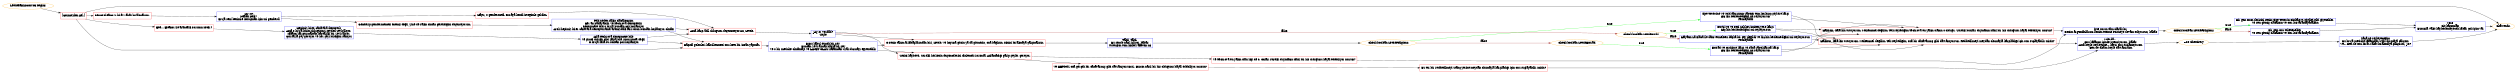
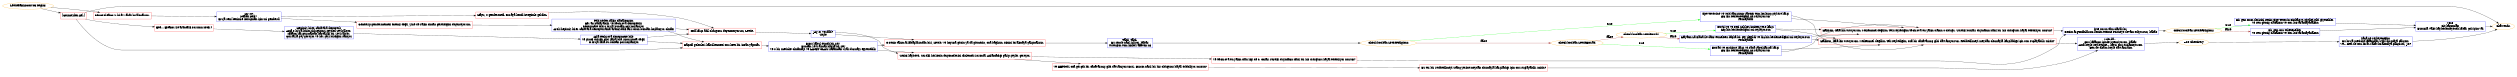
edge "[Görmezden gel.]" -> "Bence Eleanor'u biraz rahat bırakmalısın.": now "LettieRank2Convo5 begins." -> "Bence Eleanor'u biraz rahat bırakmalısın."
node "Ama karşı adil olduğunu düşünmüyorum, Lettie.": label "Ama karşı adil olduğunu düşünmüyorum, Lettie." -> "Ona karşı adil olduğunu düşünmüyorum, Lettie."
edge "¿Ay, sí, verdad? Söyle" -> "Check boolean LettieDuviri": now "Check boolean LettieEntrati" -> "Check boolean LettieDuviri"
